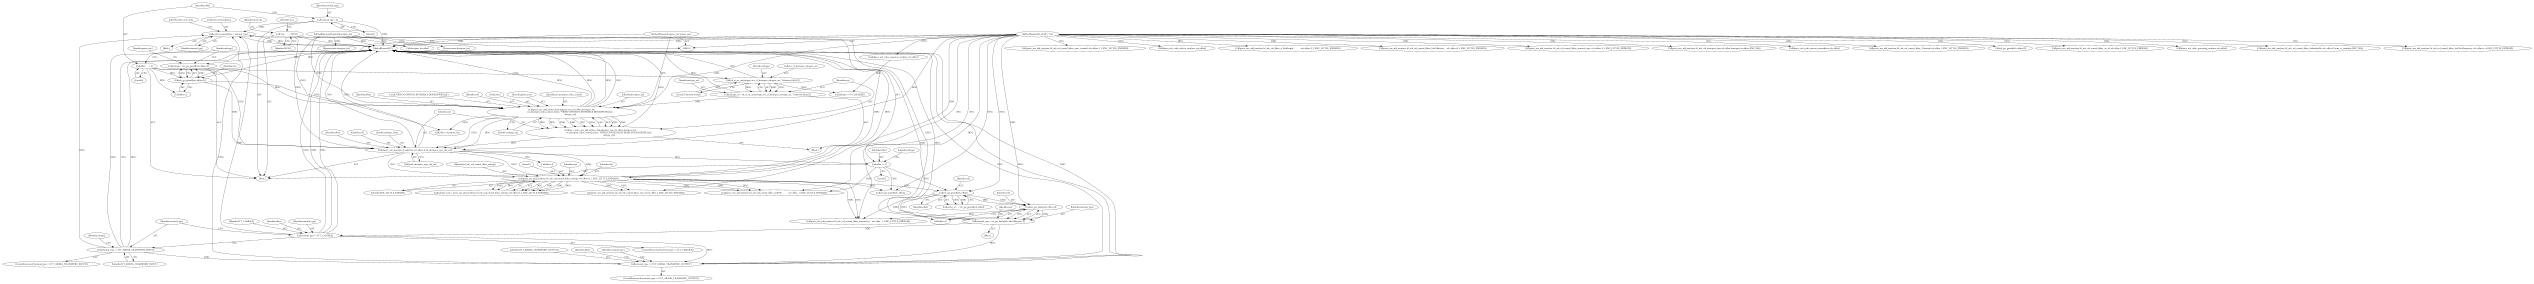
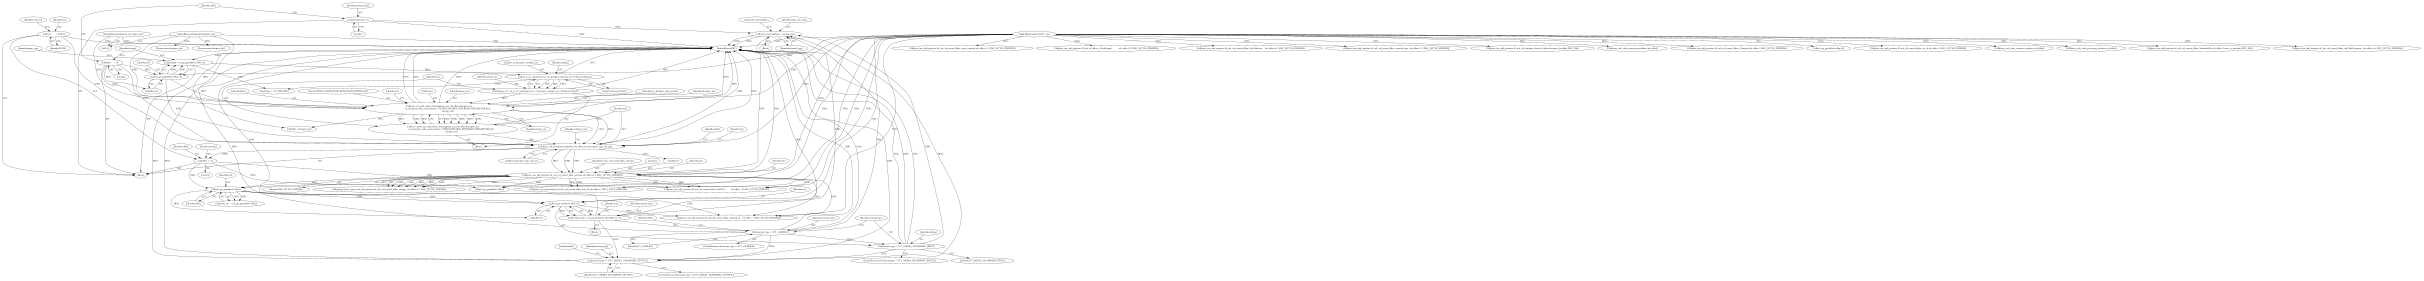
edge "(MethodParameterIn,tvbuff_t *tvb)" -> "1000110": removed, label "AST:"
node "(Call,descriptor_len-offset)": removed
node "(Call,dissect_usb_video_selector_unit(tree, tvb, offset))": removed
edge "(Call,dissect_usb_video_extension_unit(tree, tvb, offset))" -> "(Call,subtype == VC_HEADER)": now "(Call,subtype = tvb_get_guint8(tvb, offset+2))" -> "(Call,subtype == VC_HEADER)"
edge "(Call,terminal_type == ITT_CAMERA)" -> "(Identifier,ITT_CAMERA)": added, label "CFG:"
edge "(Identifier,ITT_MEDIA_TRANSPORT_INPUT)" -> "(Call,terminal_type == ITT_MEDIA_TRANSPORT_INPUT)": now "(Call,tvb_get_letohs(tvb, offset+1))" -> "(Call,terminal_type == ITT_MEDIA_TRANSPORT_INPUT)"
edge "(Call,terminal_type == OTT_MEDIA_TRANSPORT_OUTPUT)" -> "(Identifier,OTT_MEDIA_TRANSPORT_OUTPUT)": added, label "CFG:"
